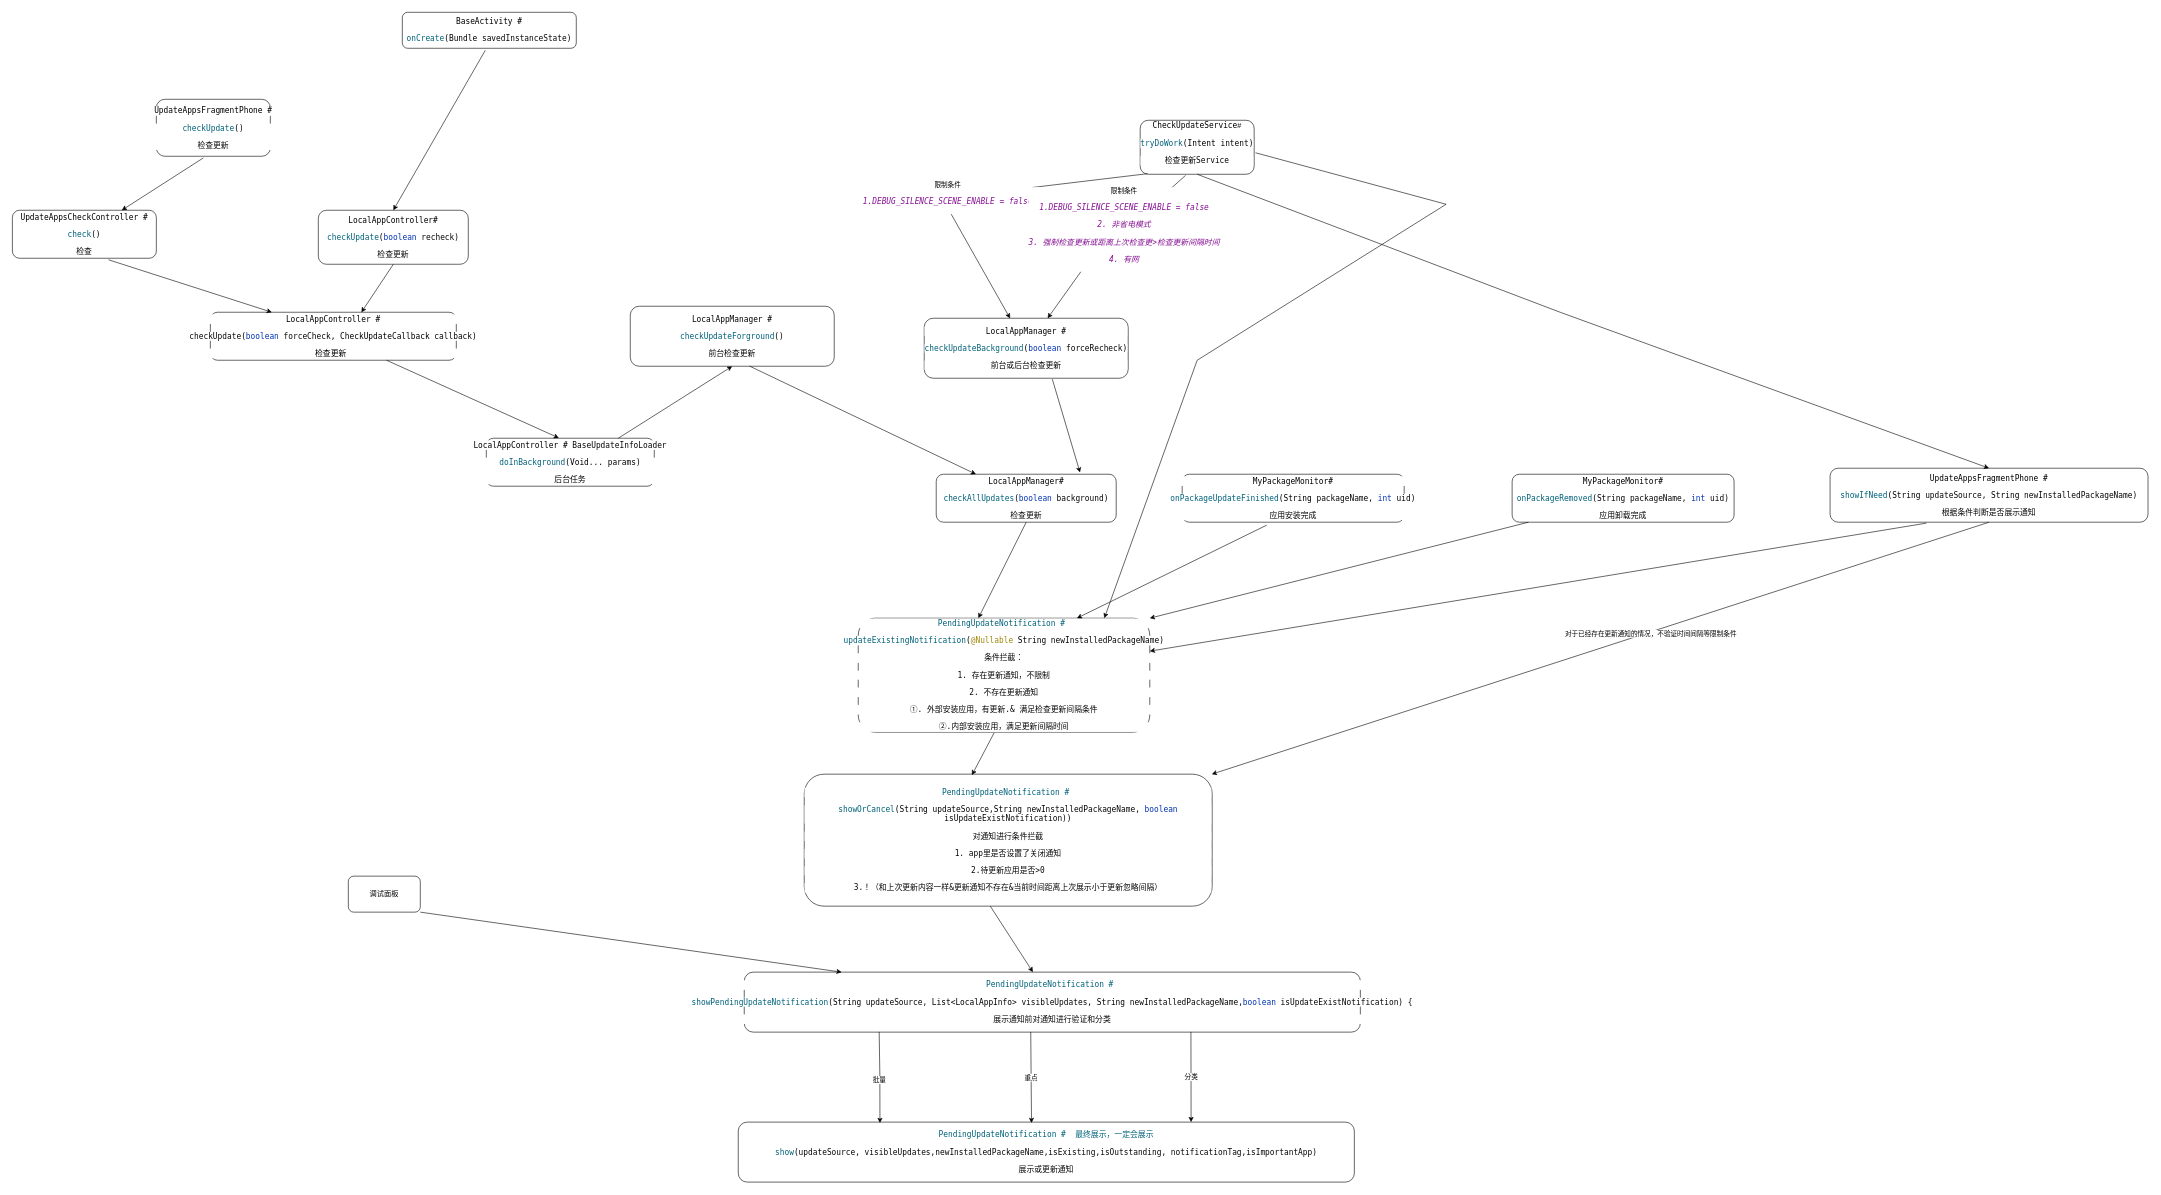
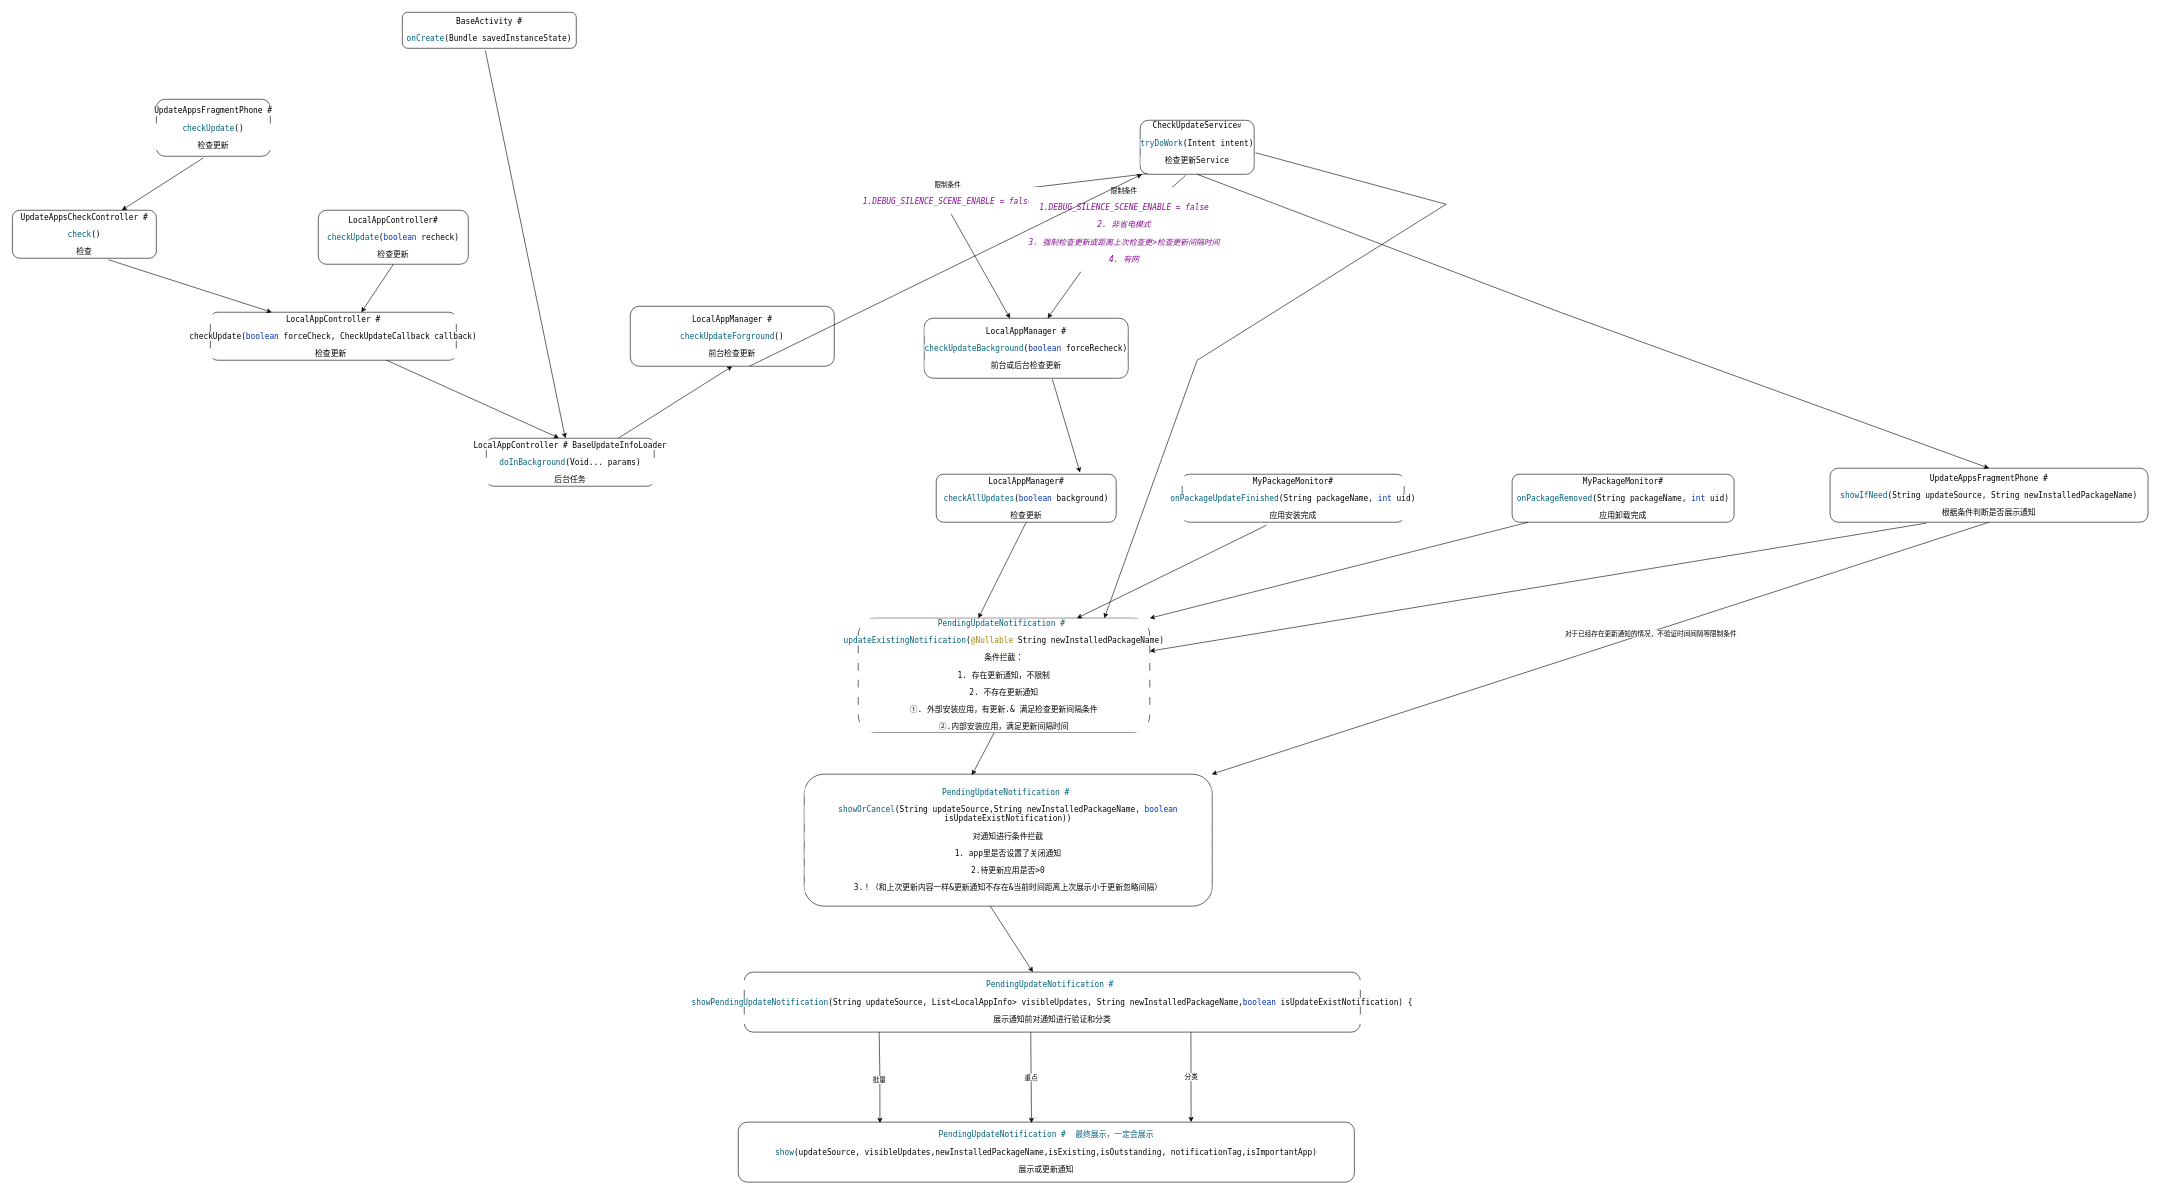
edge "BaseActivity #onCreate(Bundle savedInstanceState)" -> "LocalAppController#checkUpdate(boolean recheck)检查更新": now "BaseActivity #onCreate(Bundle savedInstanceState)" -> "LocalAppController # BaseUpdateInfoLoaderdoInBackground(Void... params)后台任务"
edge "LocalAppManager #checkUpdateForground()前台检查更新" -> "LocalAppManager#checkAllUpdates(boolean background)检查更新": now "LocalAppManager #checkUpdateForground()前台检查更新" -> "CheckUpdateService# tryDoWork(Intent intent)检查更新Service"
node "调试面板": removed
edge "调试面板" -> "PendingUpdateNotification # showPendingUpdateNotification(String updateSource, List<LocalAppInfo> visibleUpdates, String newInstalledPackageName,boolean isUpdateExistNotification) {展示通知前对通知进行验证和分类": removed
